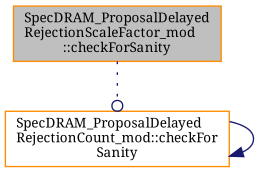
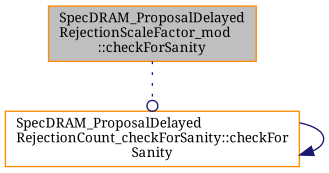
node "SpecDRAM_ProposalDelayed RejectionCount_mod::checkFor Sanity": label "SpecDRAM_ProposalDelayed RejectionCount_mod::checkFor Sanity" -> "SpecDRAM_ProposalDelayed RejectionCount_checkForSanity::checkFor Sanity"
